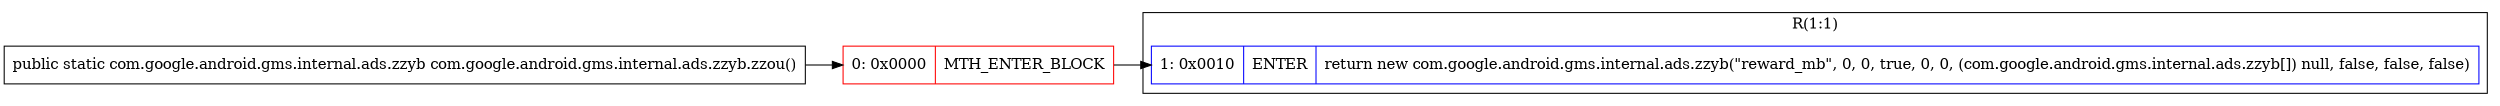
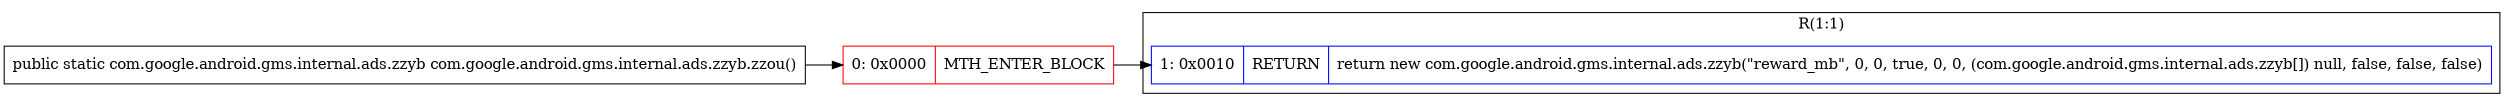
node "1: 0x0010": text "ENTER" -> "RETURN"
